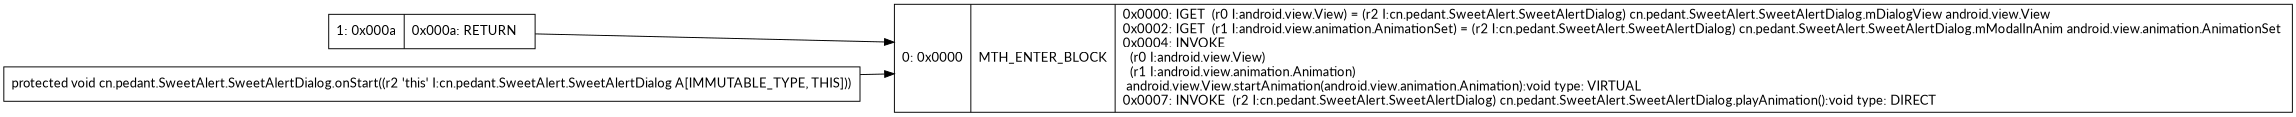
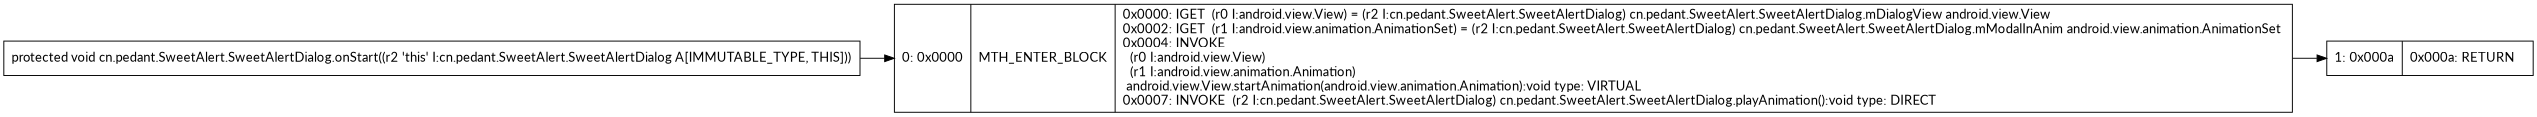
edge "1: 0x000a" -> "0: 0x0000": reversed
